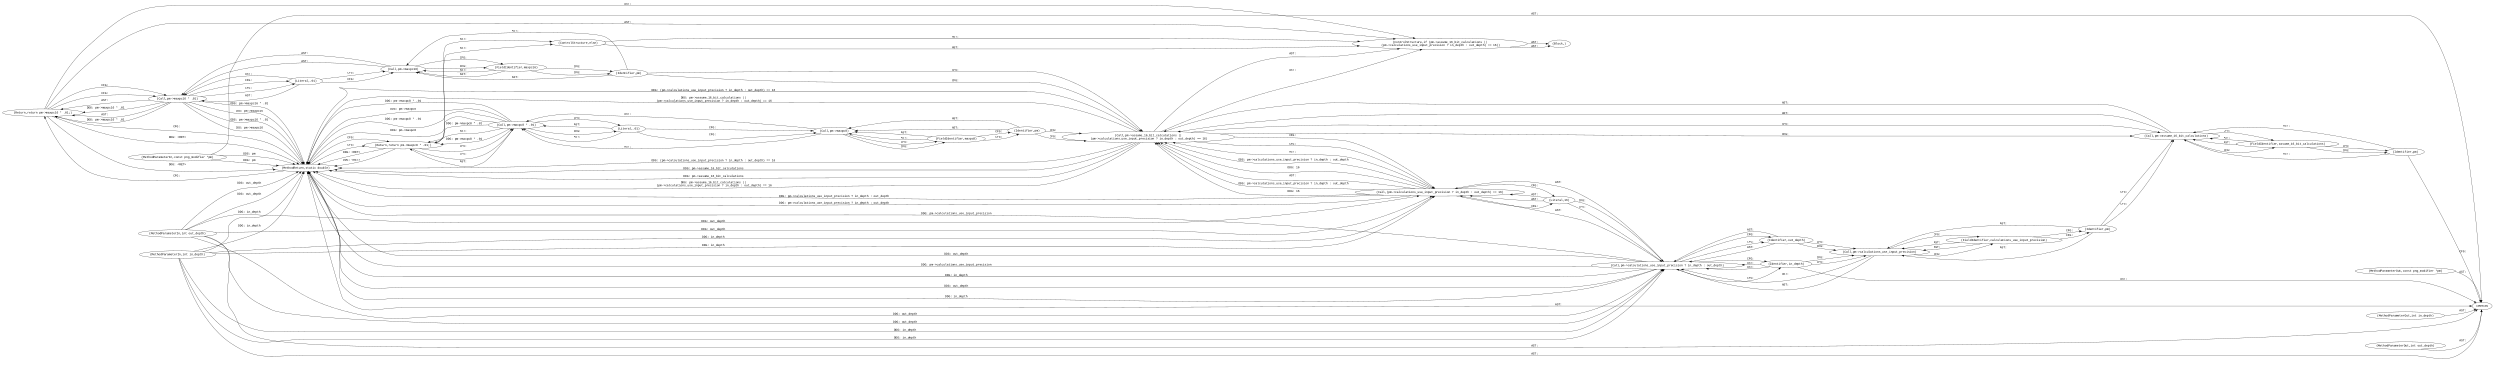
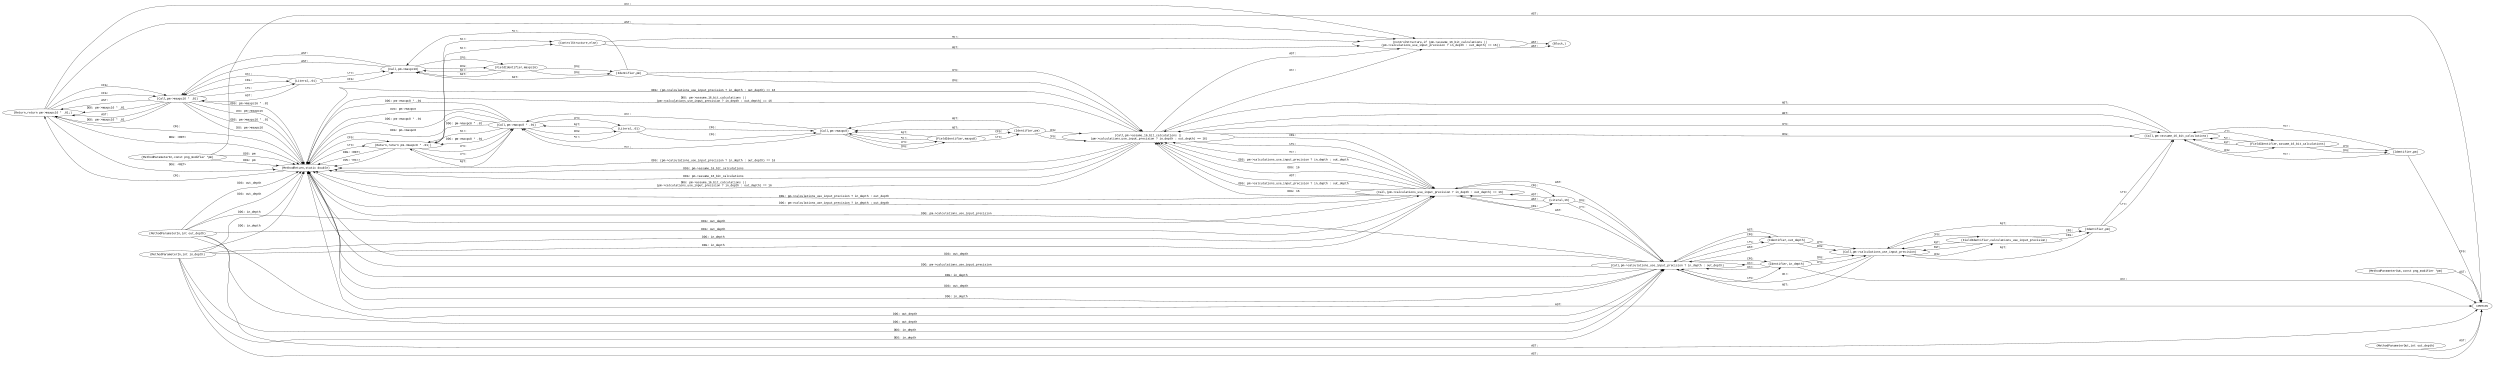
node "(MethodParameterOut,int in_depth)": removed
